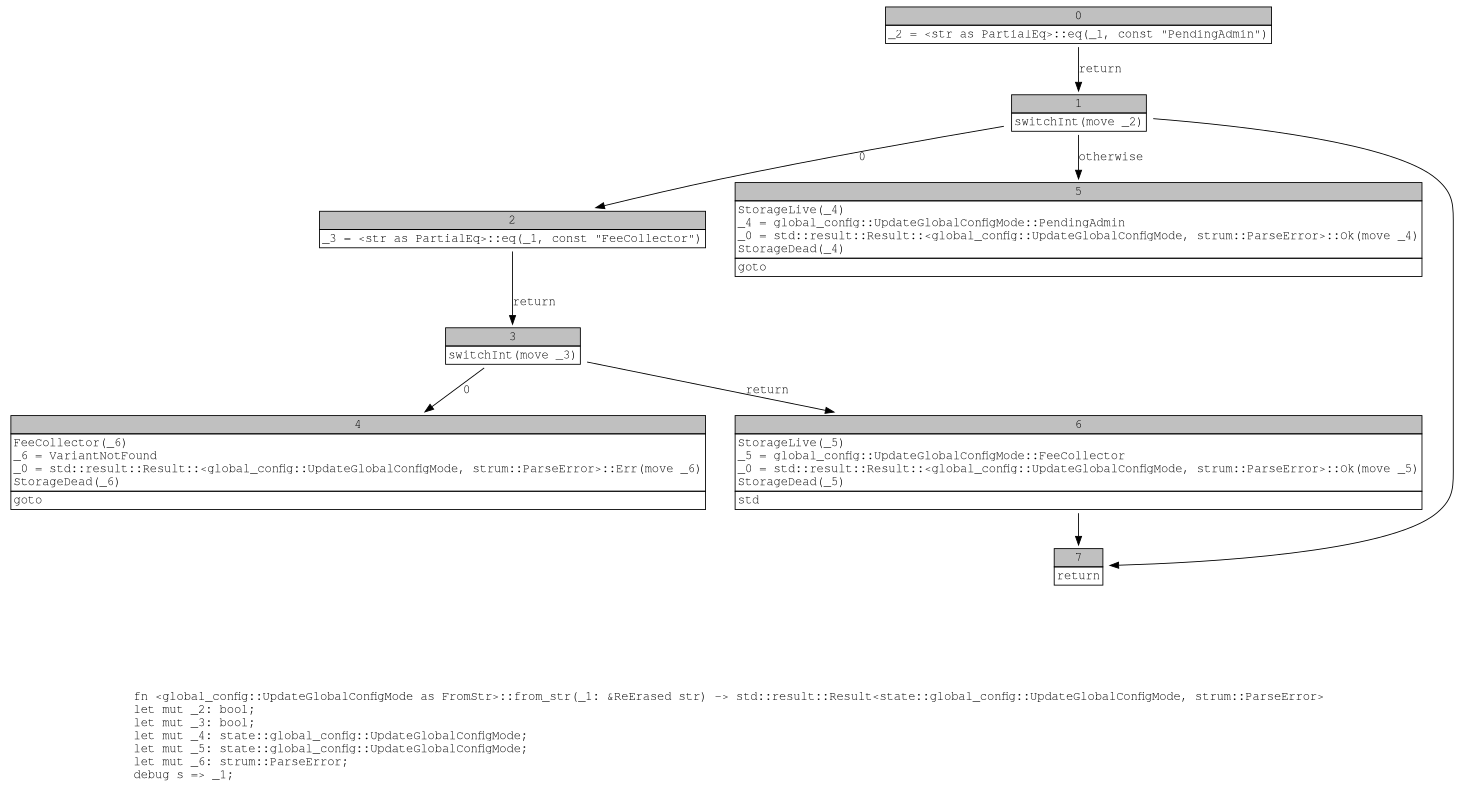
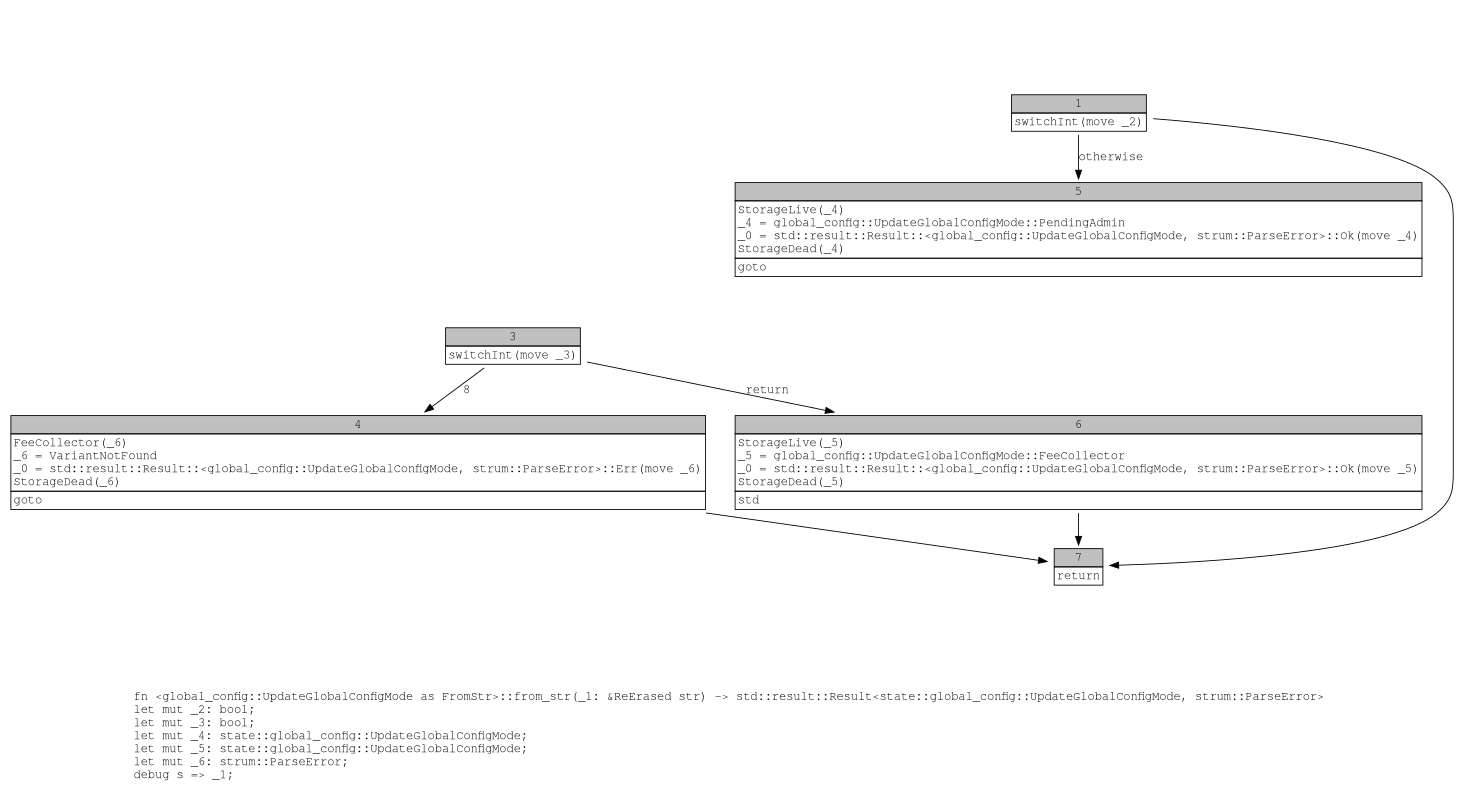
node "0": removed
node "2": removed
edge "3" -> "4": label "0" -> "8"
edge "4" -> "7": added
